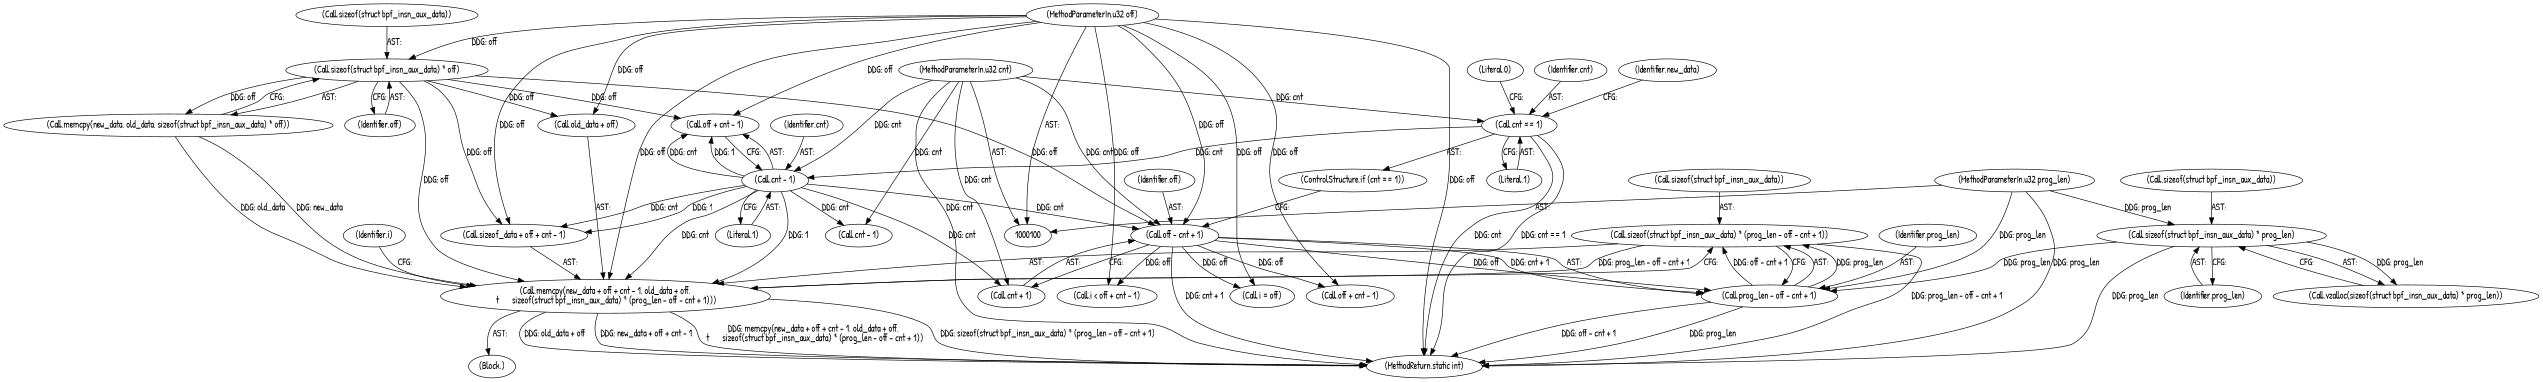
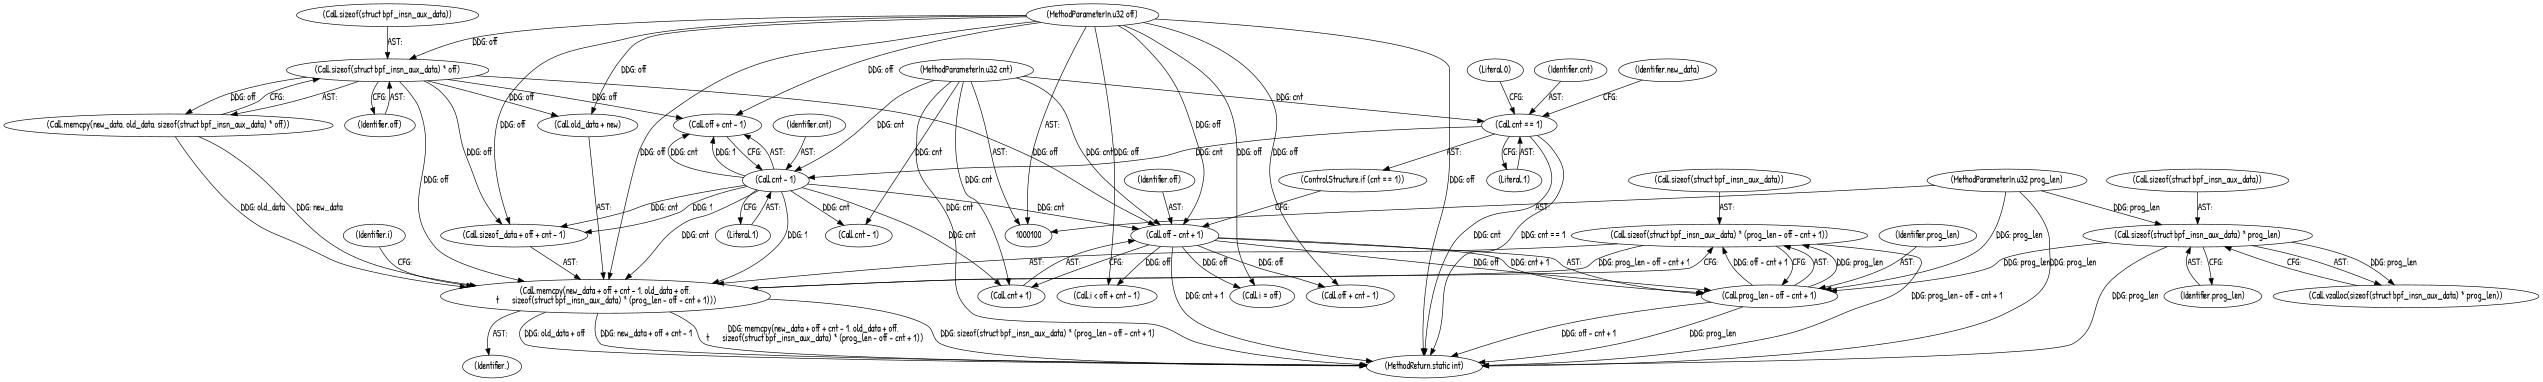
node "(Call,old_data + off)": label "(Call,old_data + off)" -> "(Call,old_data + new)"
node "(Block,)": label "(Block,)" -> "(Identifier,)"
